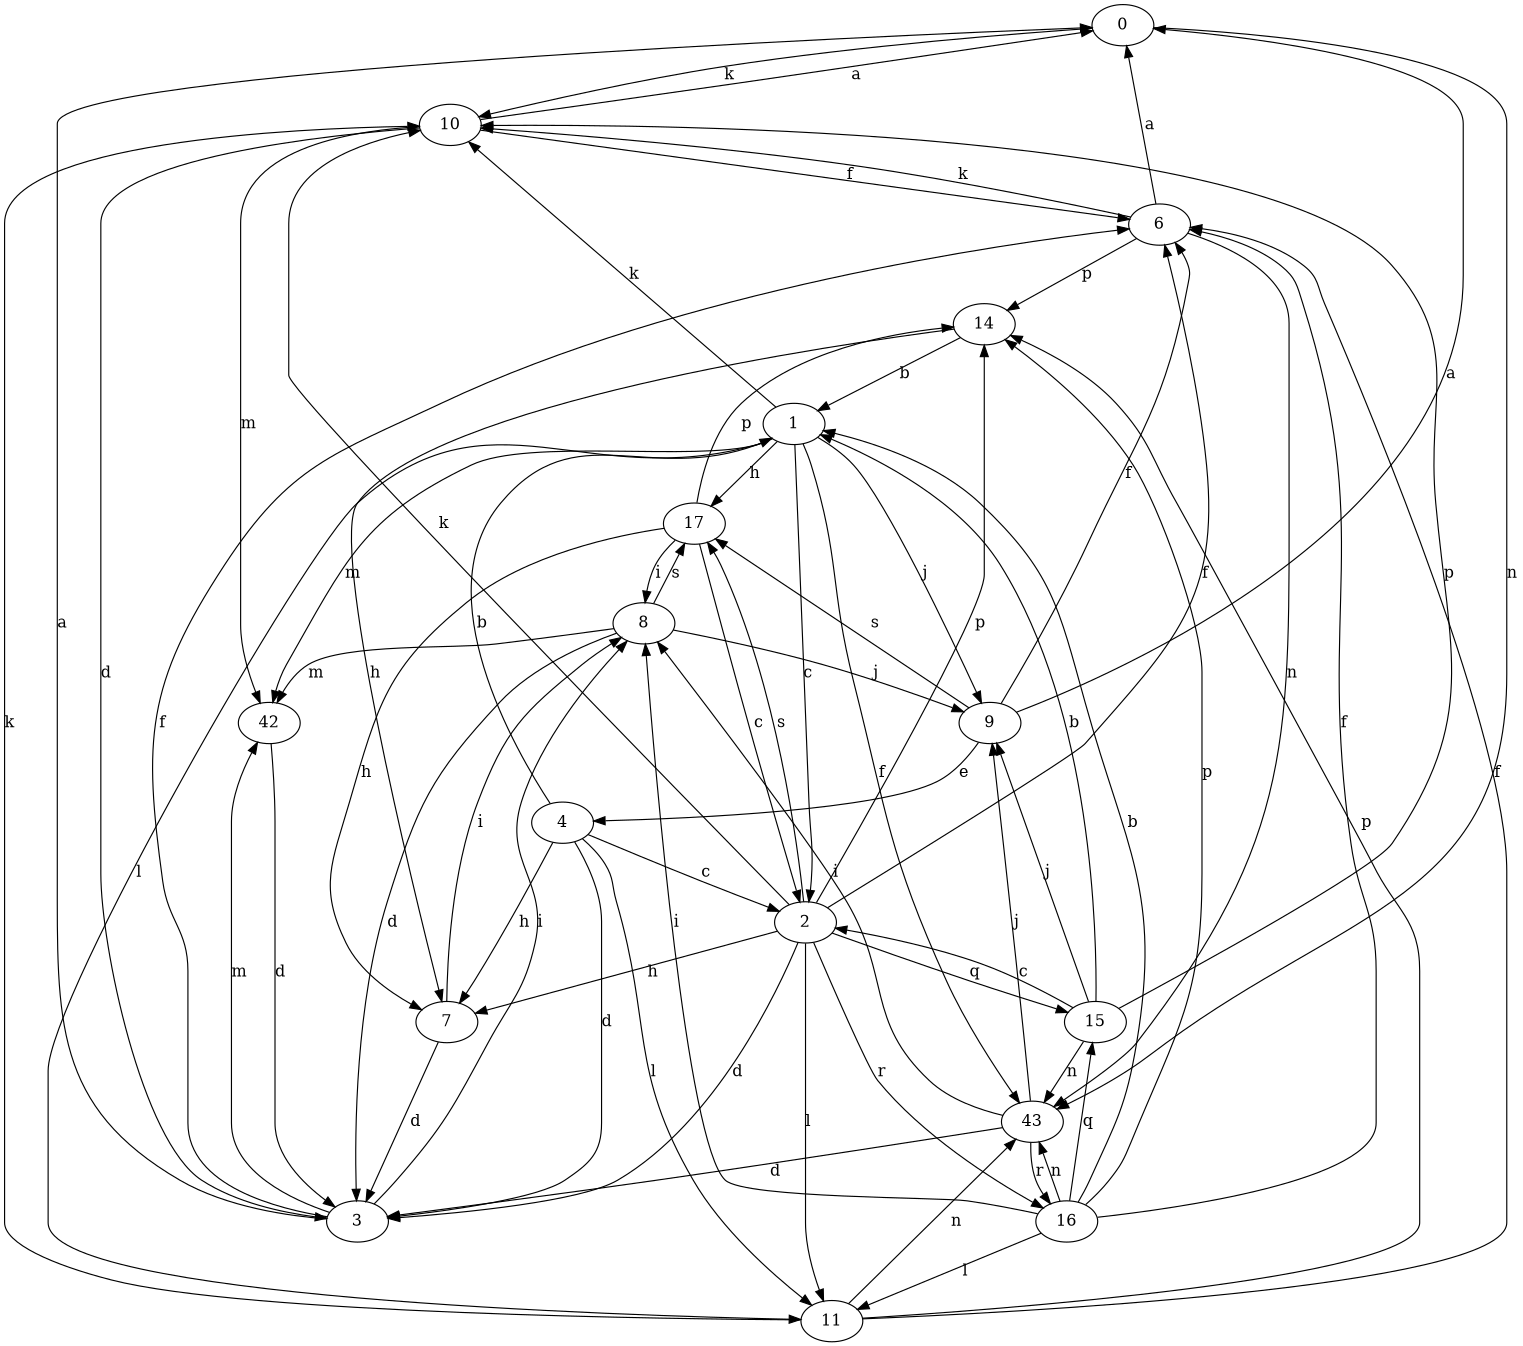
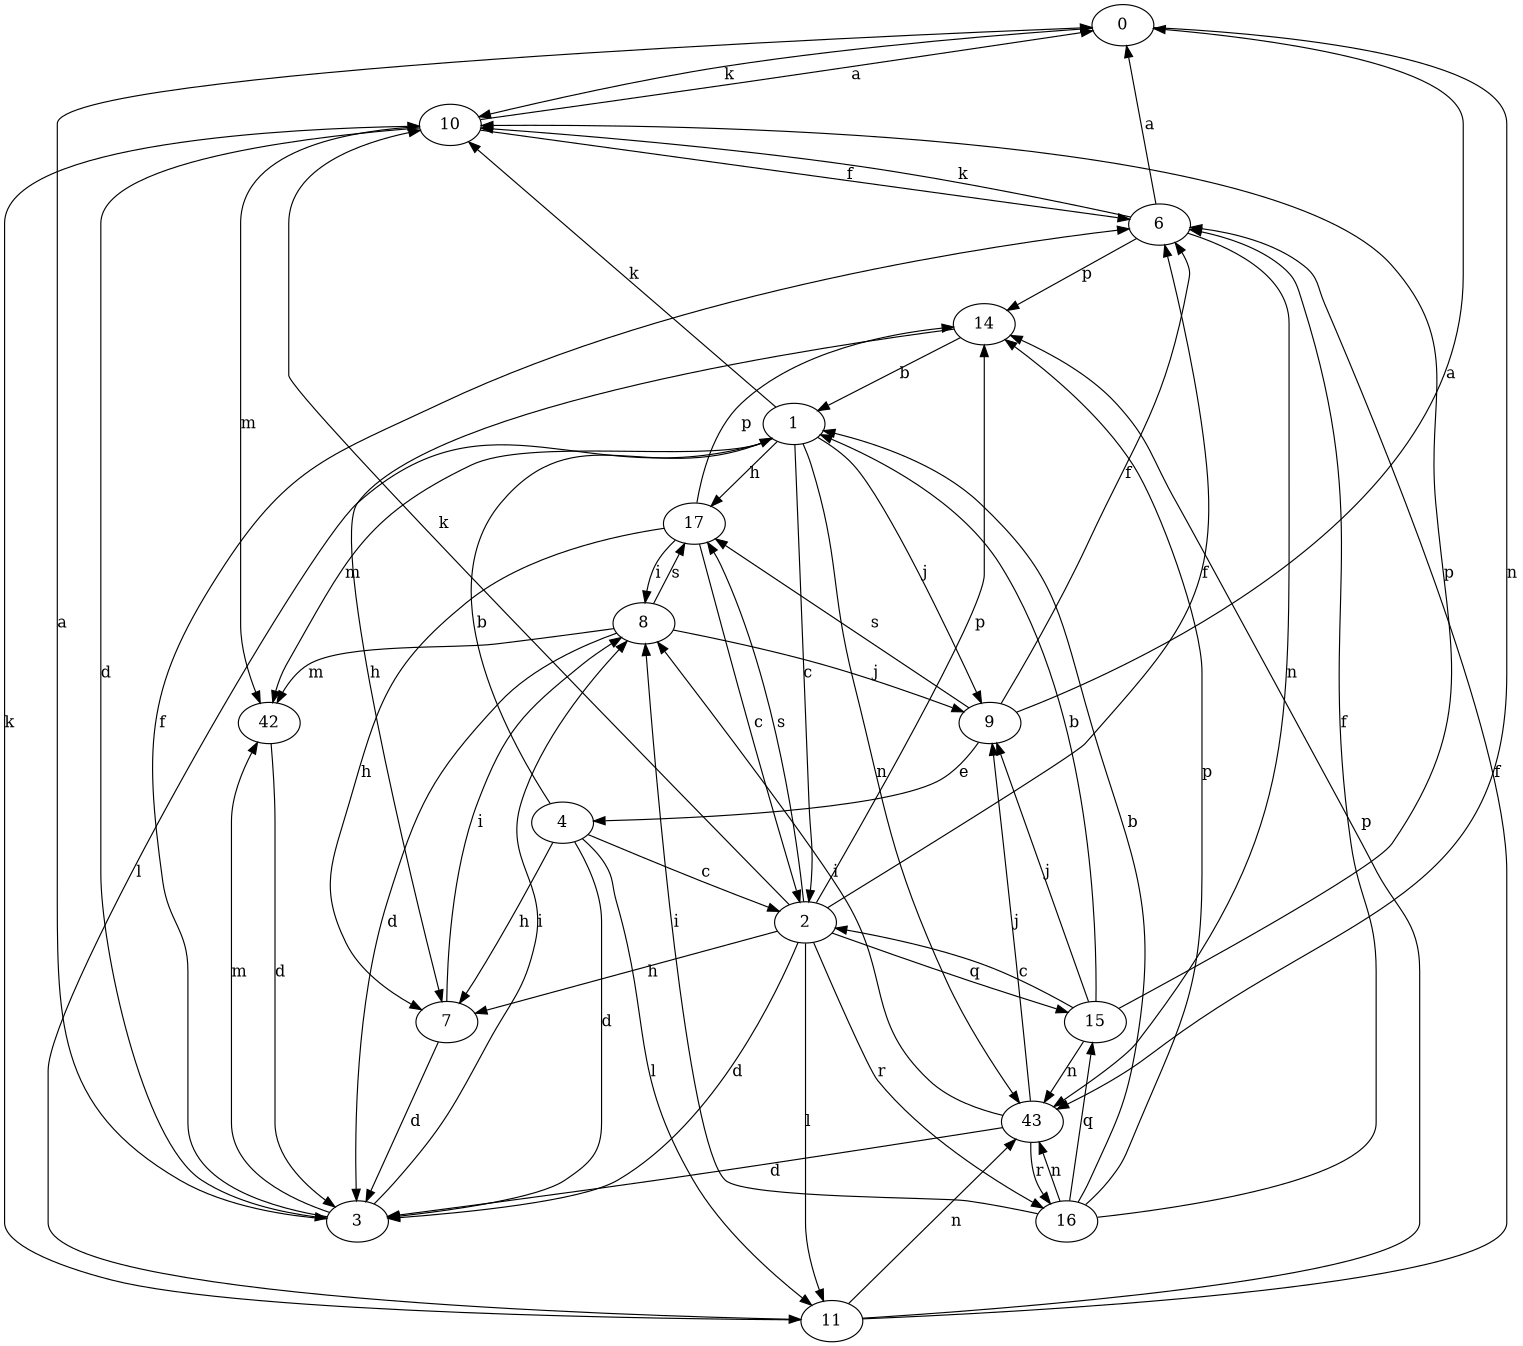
edge "1" -> "43": label "f" -> "n"
edge "16" -> "11": removed, label "l"
